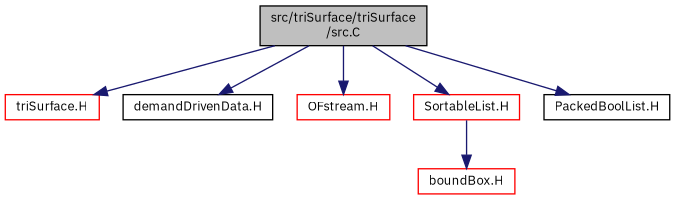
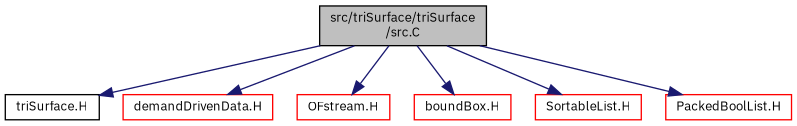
node "triSurface.H": color red -> black
node "demandDrivenData.H": color black -> red
node "PackedBoolList.H": color black -> red
edge "SortableList.H" -> "boundBox.H": now "src/triSurface/triSurface /src.C" -> "boundBox.H"
